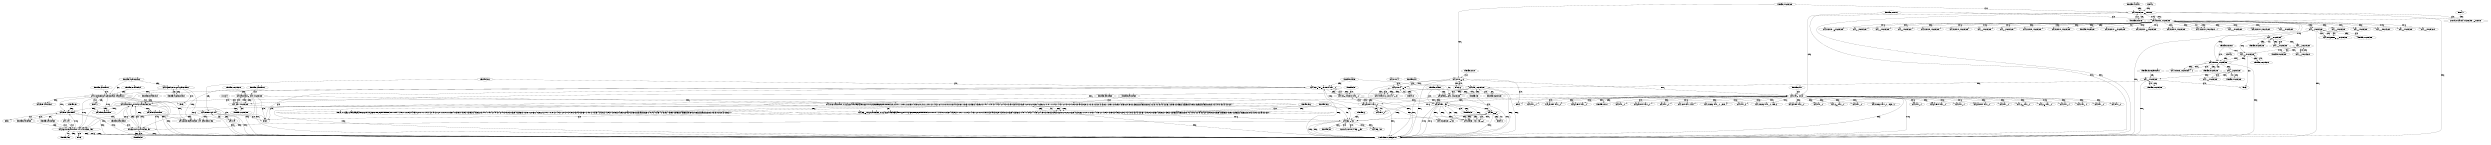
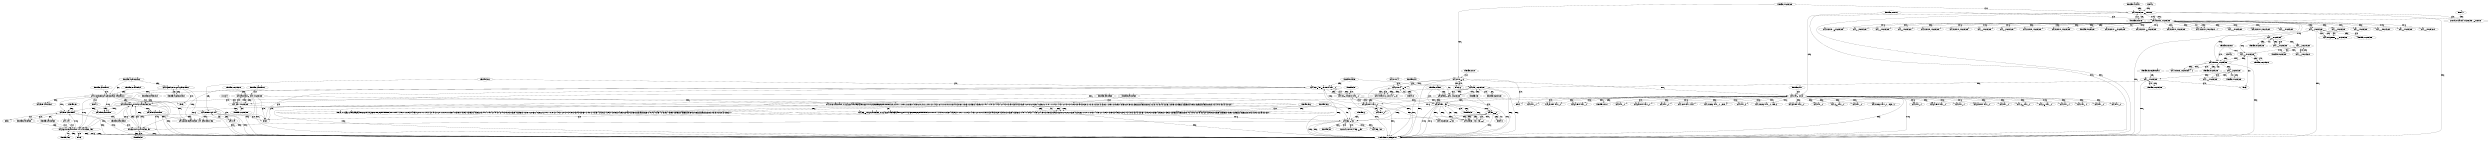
edge "(Call,cursor[0] != 'R')" -> "(Call,start = cursor)": removed, label "DDG:"
edge "(Call,ZVAL_STRING(arg_func_name, class_name, 1))" -> "(Literal,1)": now "(Call,ZVAL_STRING(arg_func_name, class_name, 1))" -> "(Call,class_name = estrndup(class_name, len))"
edge "(Call,len = parse_uiv(start + 2))" -> "(MethodReturn,PHPAPI int)": added, label "DDG:"
